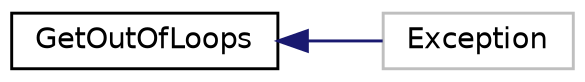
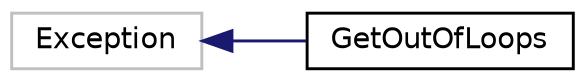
edge "Exception" -> "GetOutOfLoops": reversed
